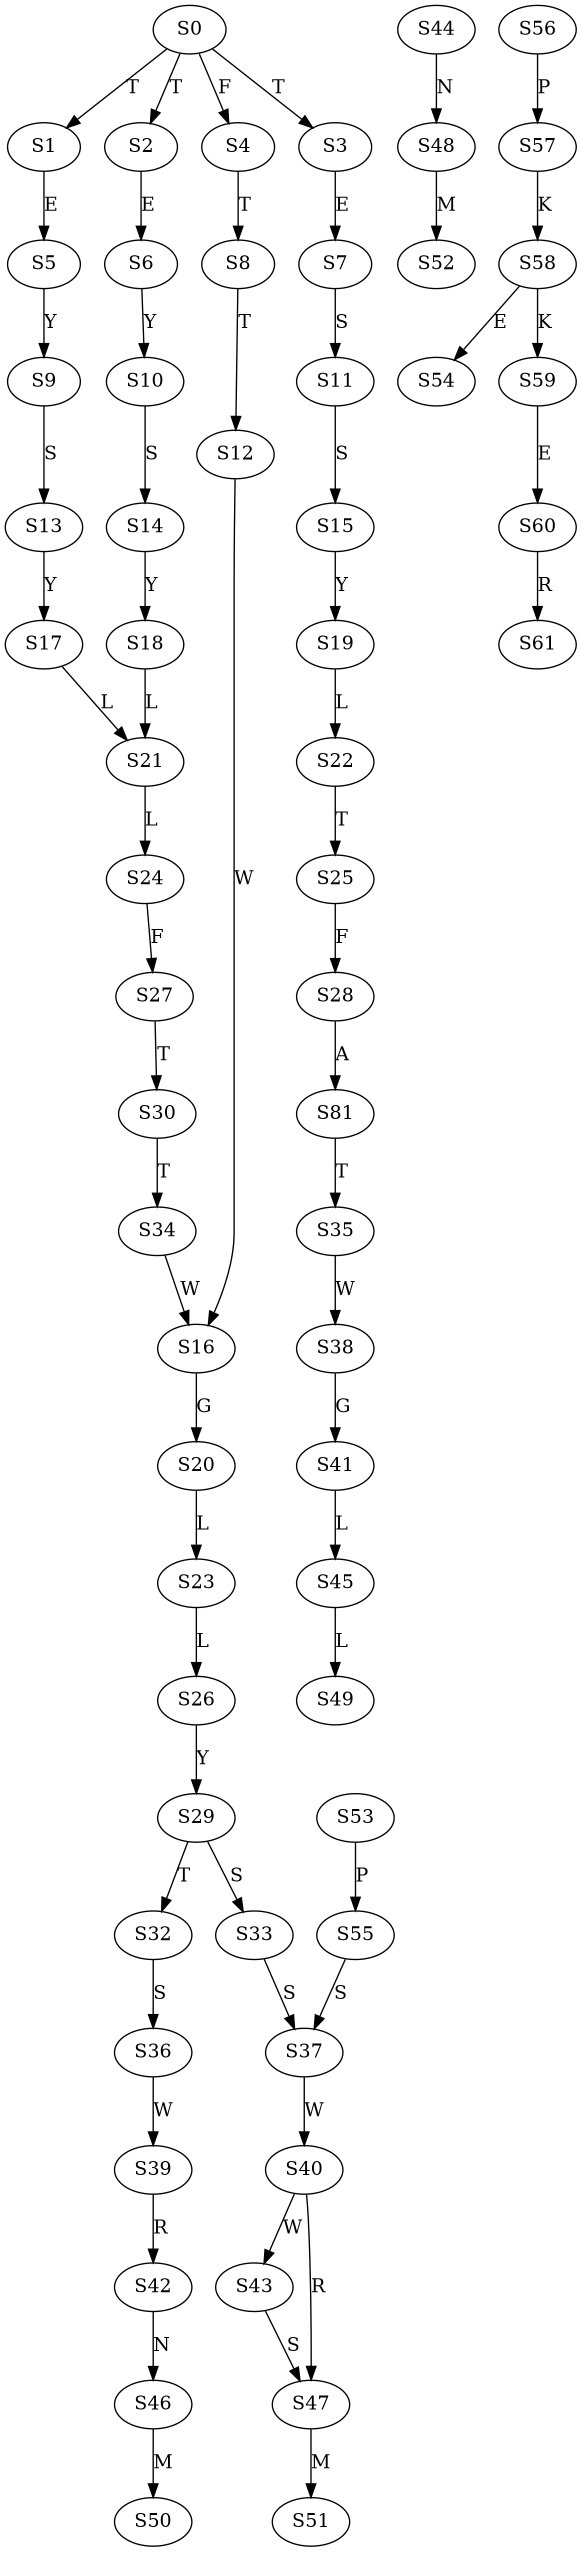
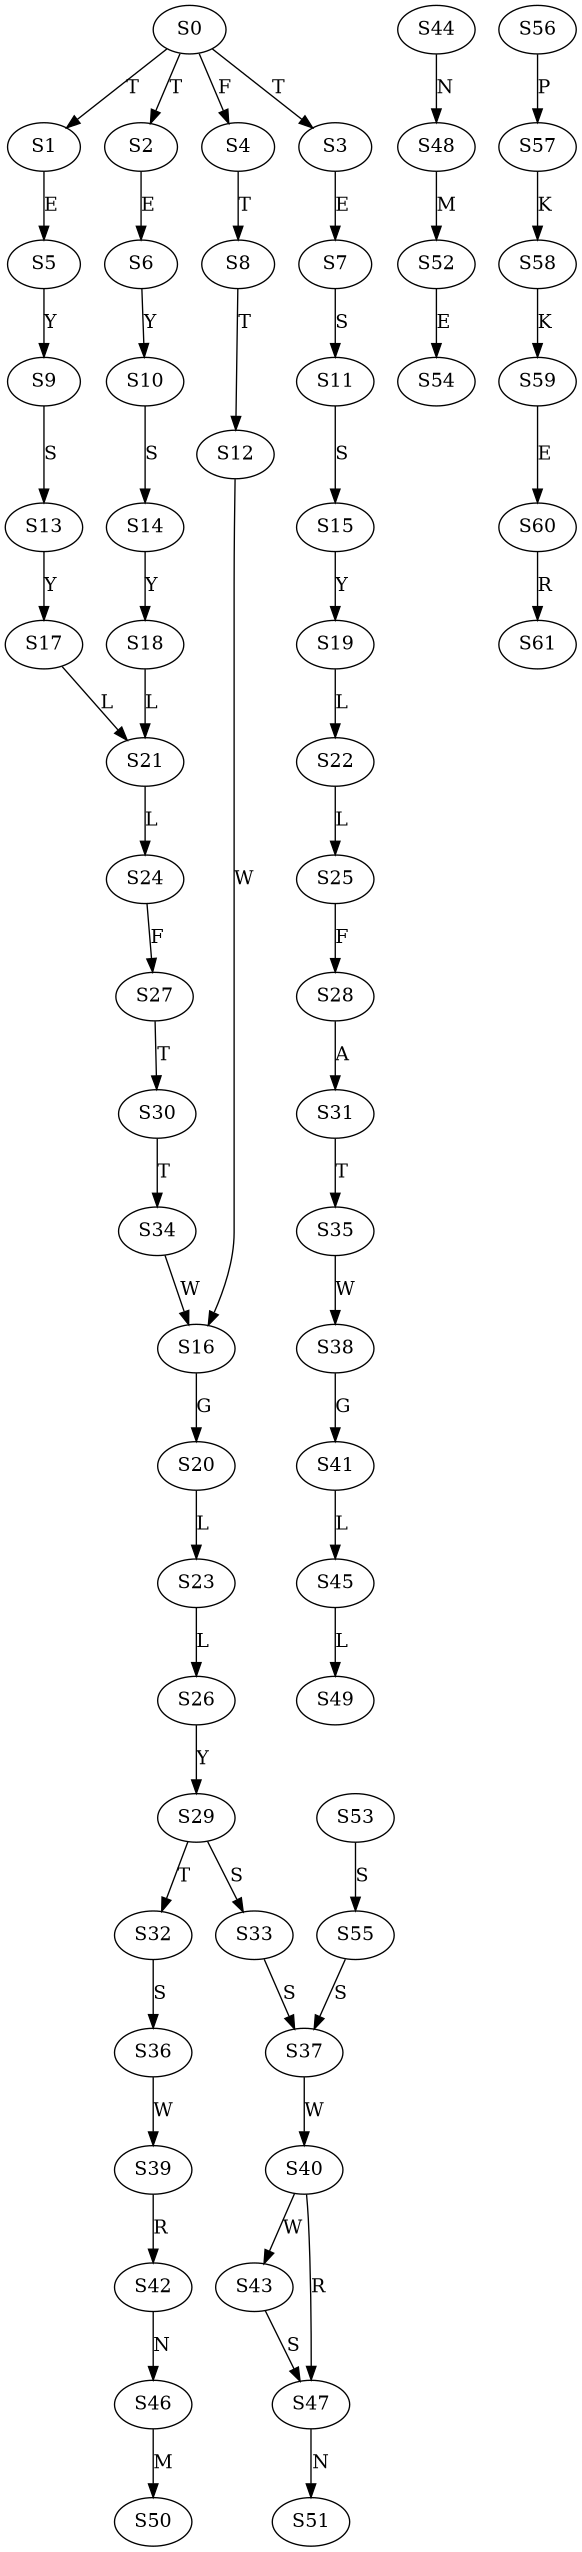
edge "S58" -> "S54": now "S52" -> "S54"
edge "S22" -> "S25": label "T" -> "L"
node "S81": label "S81" -> "S31"
edge "S53" -> "S55": label "P" -> "S"
edge "S47" -> "S51": label "M" -> "N"
